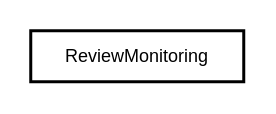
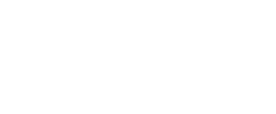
node "ReviewMonitoring": removed
